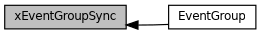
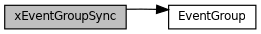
edge "EventGroup" -> "xEventGroupSync": reversed
